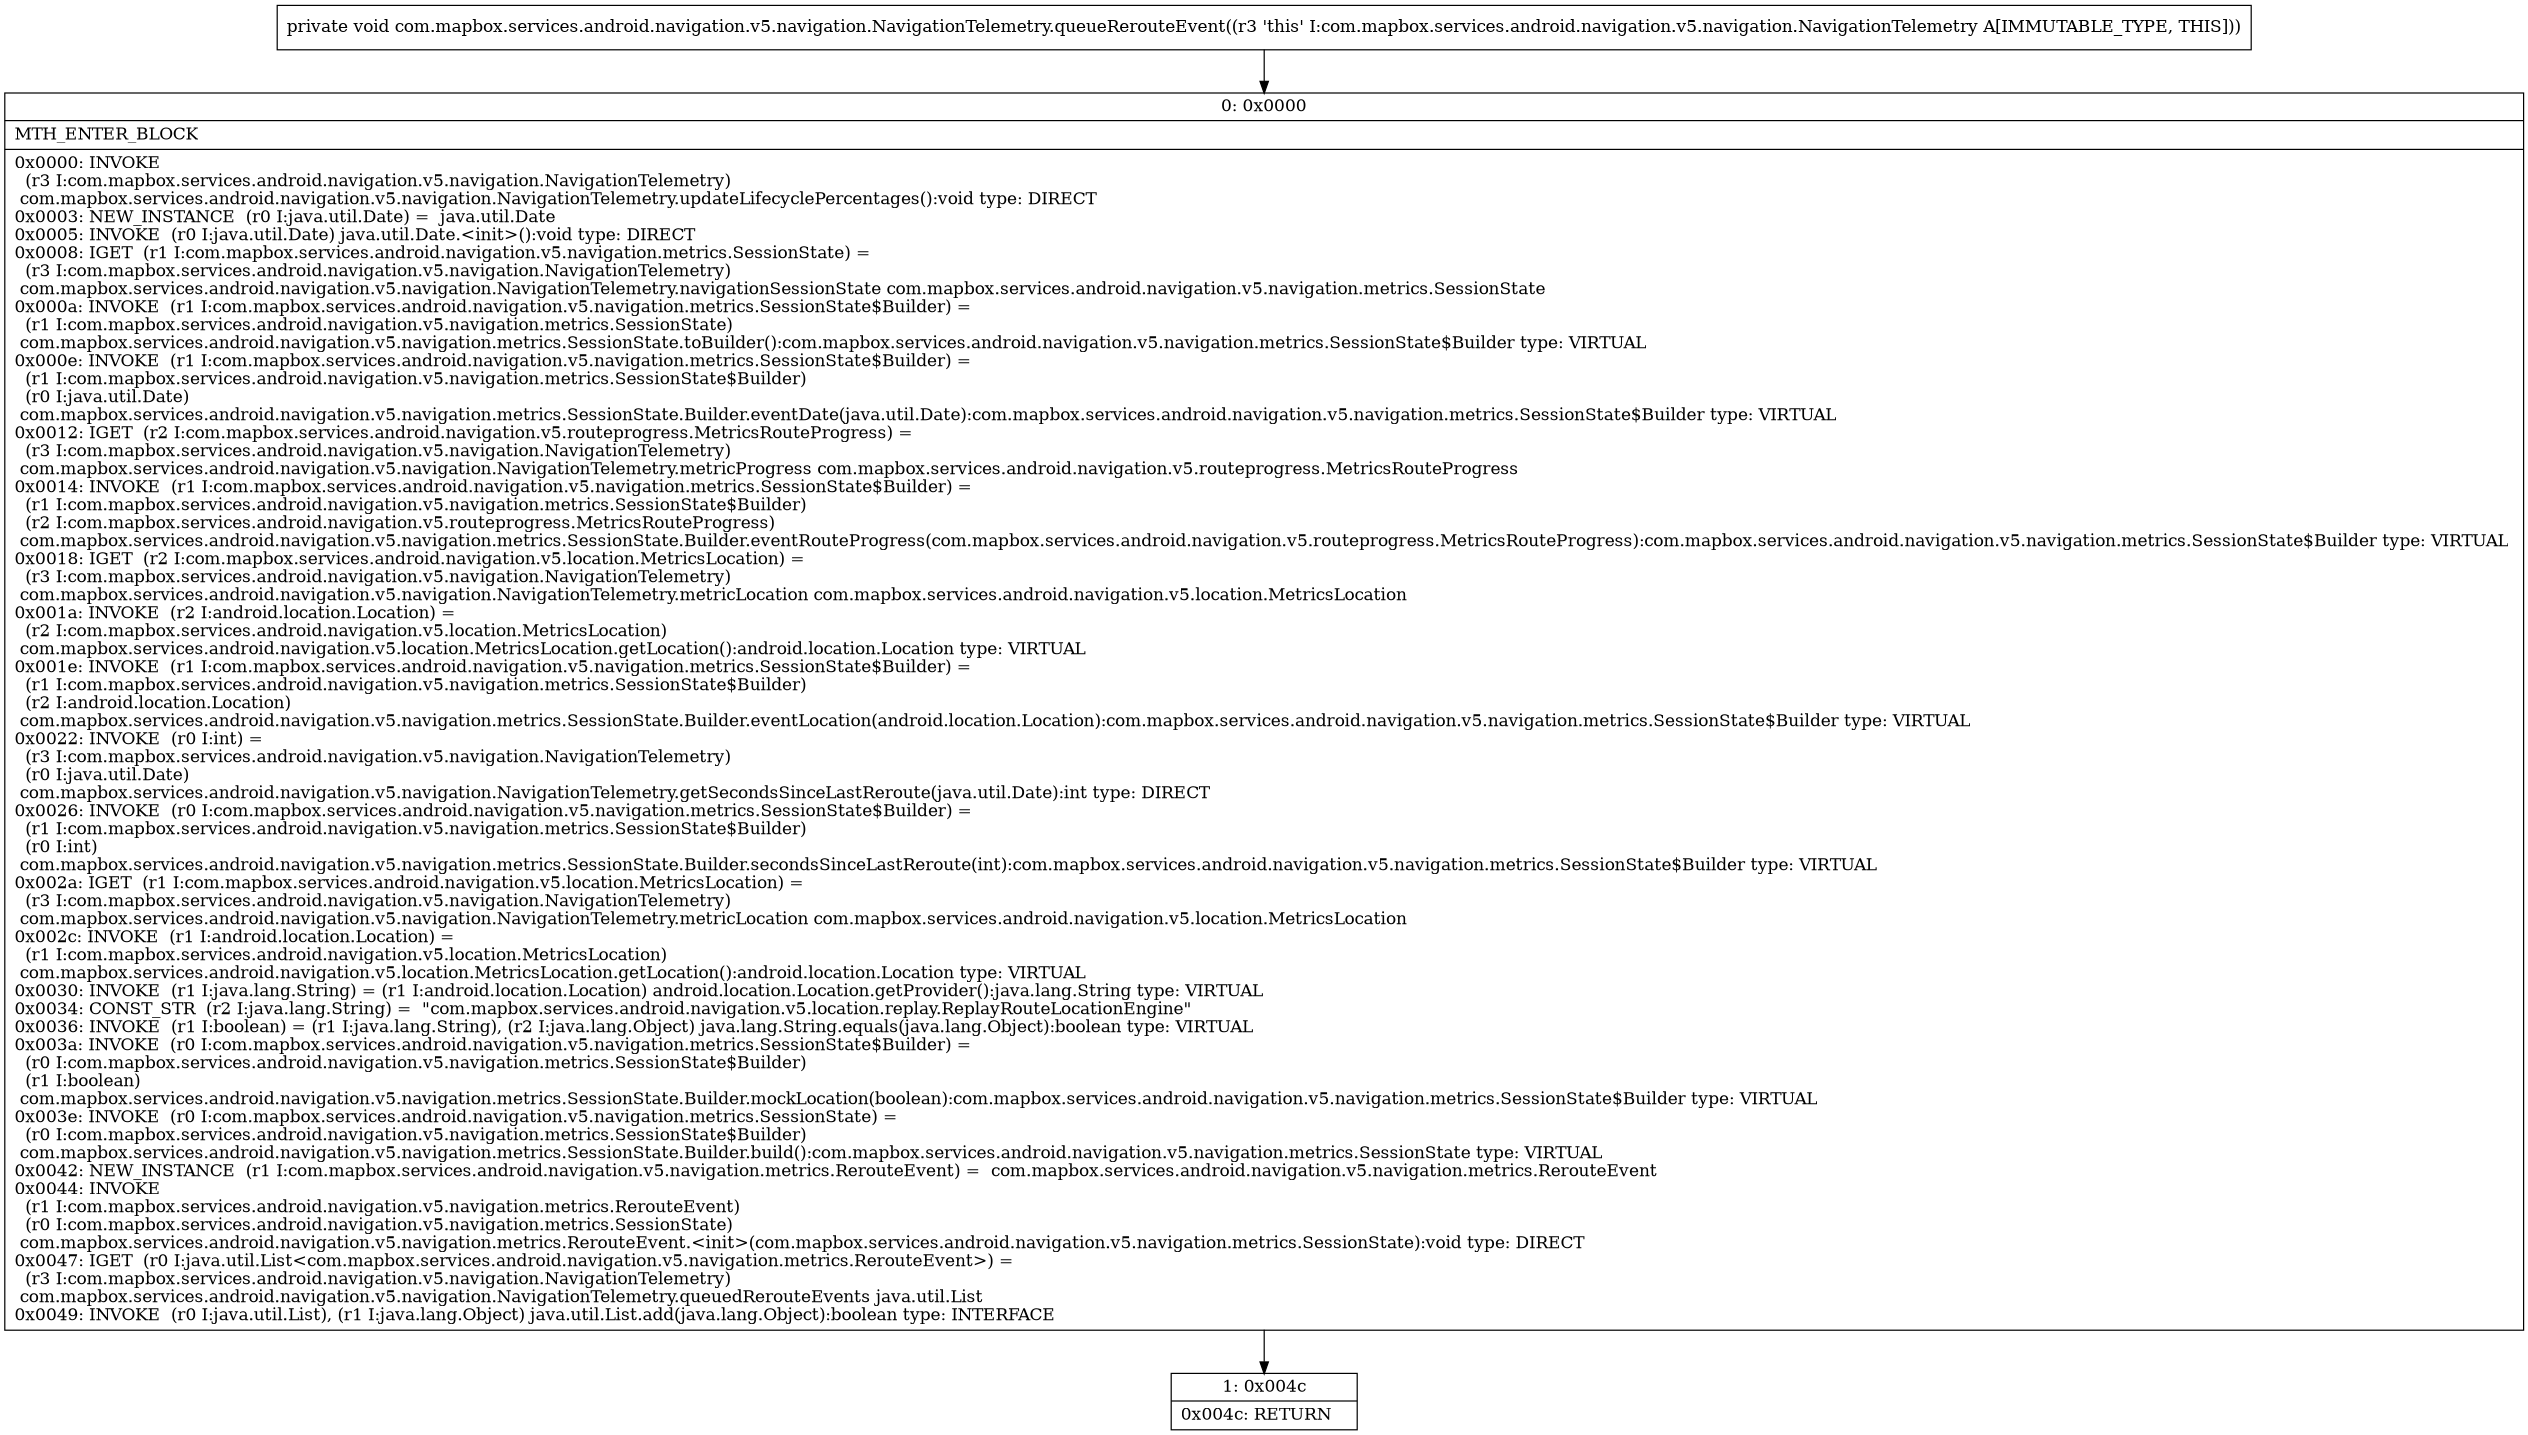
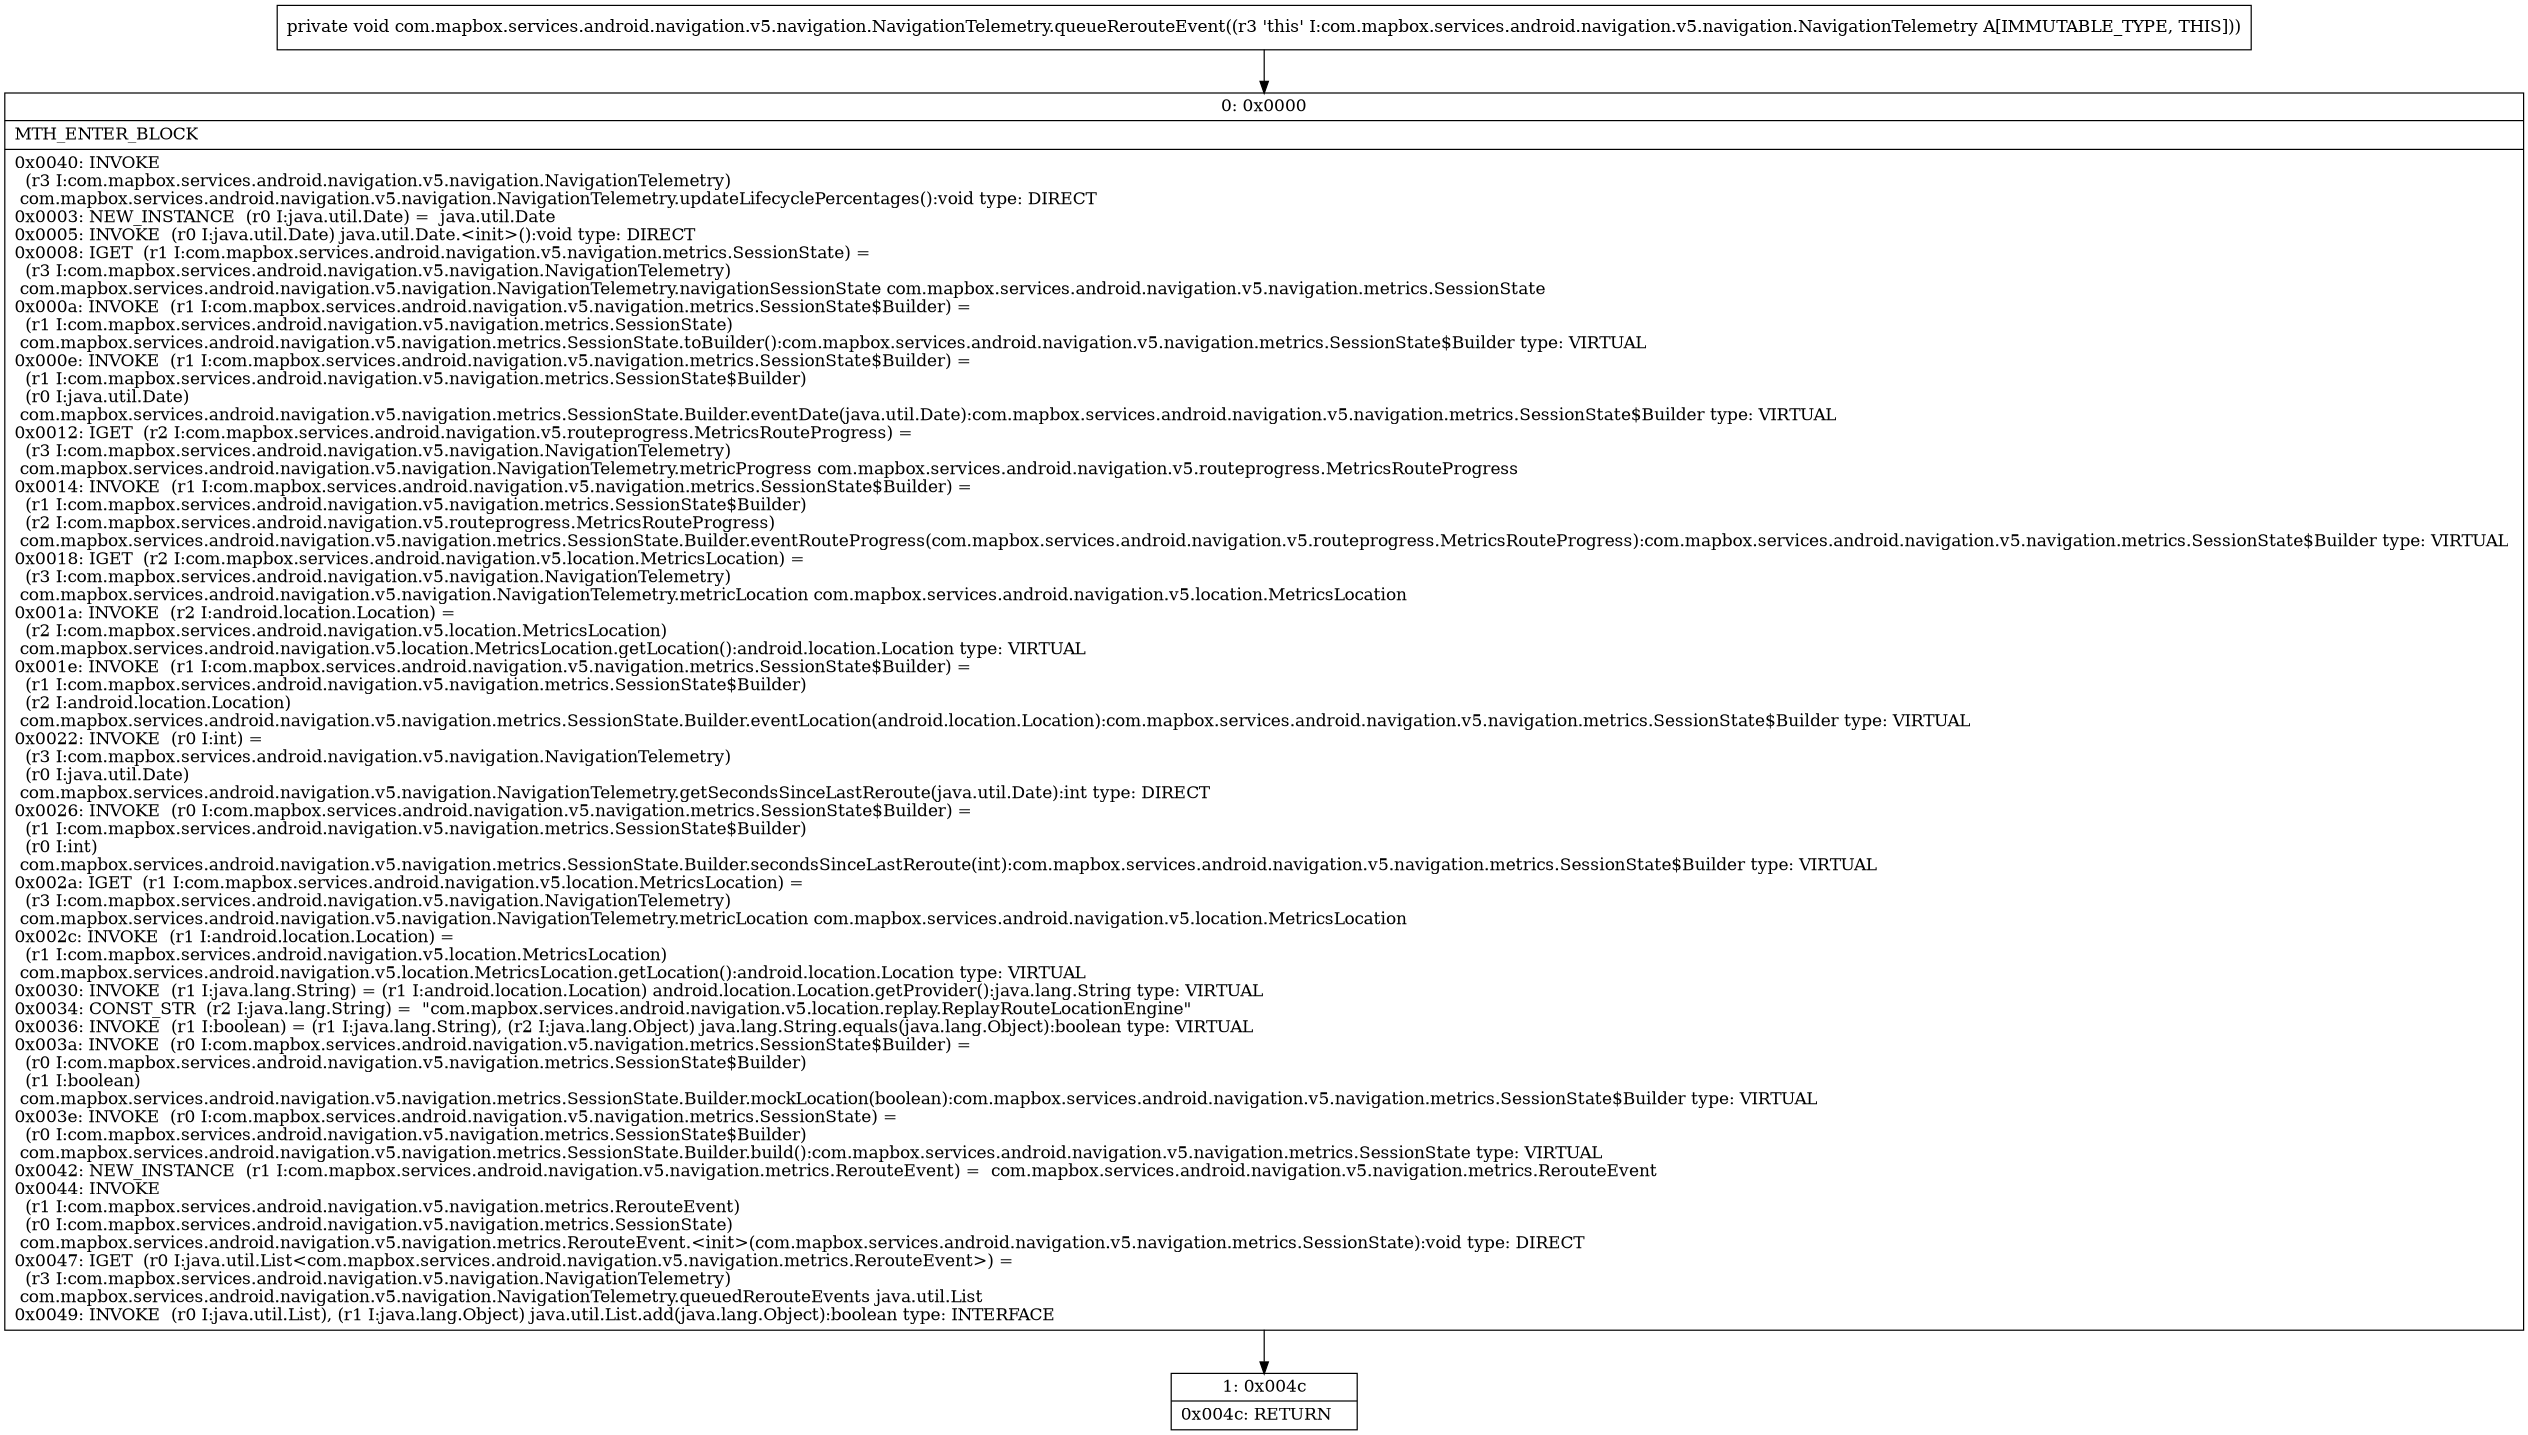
node "0: 0x0000": text "0x0000: INVOKE" -> "0x0040: INVOKE"
